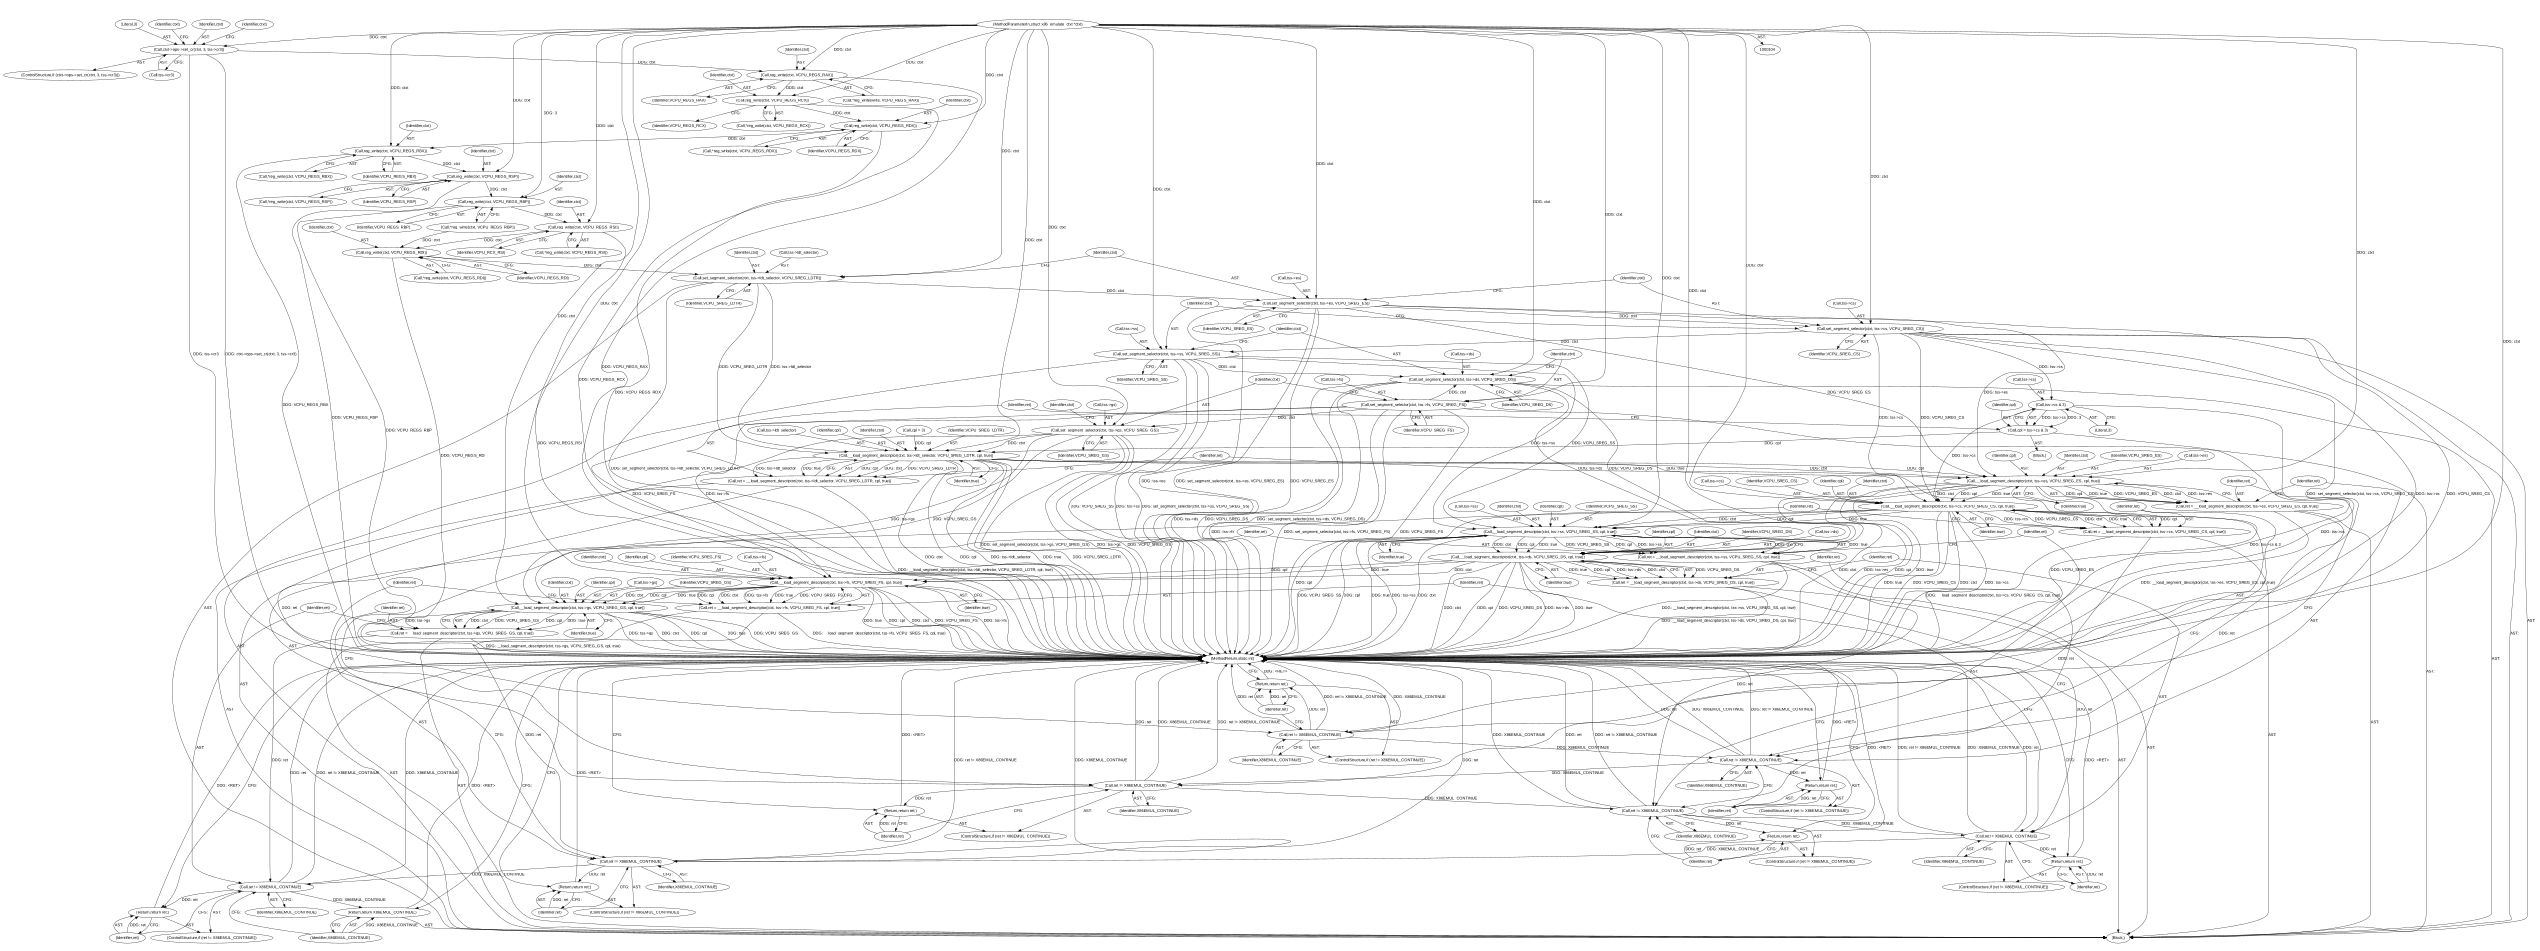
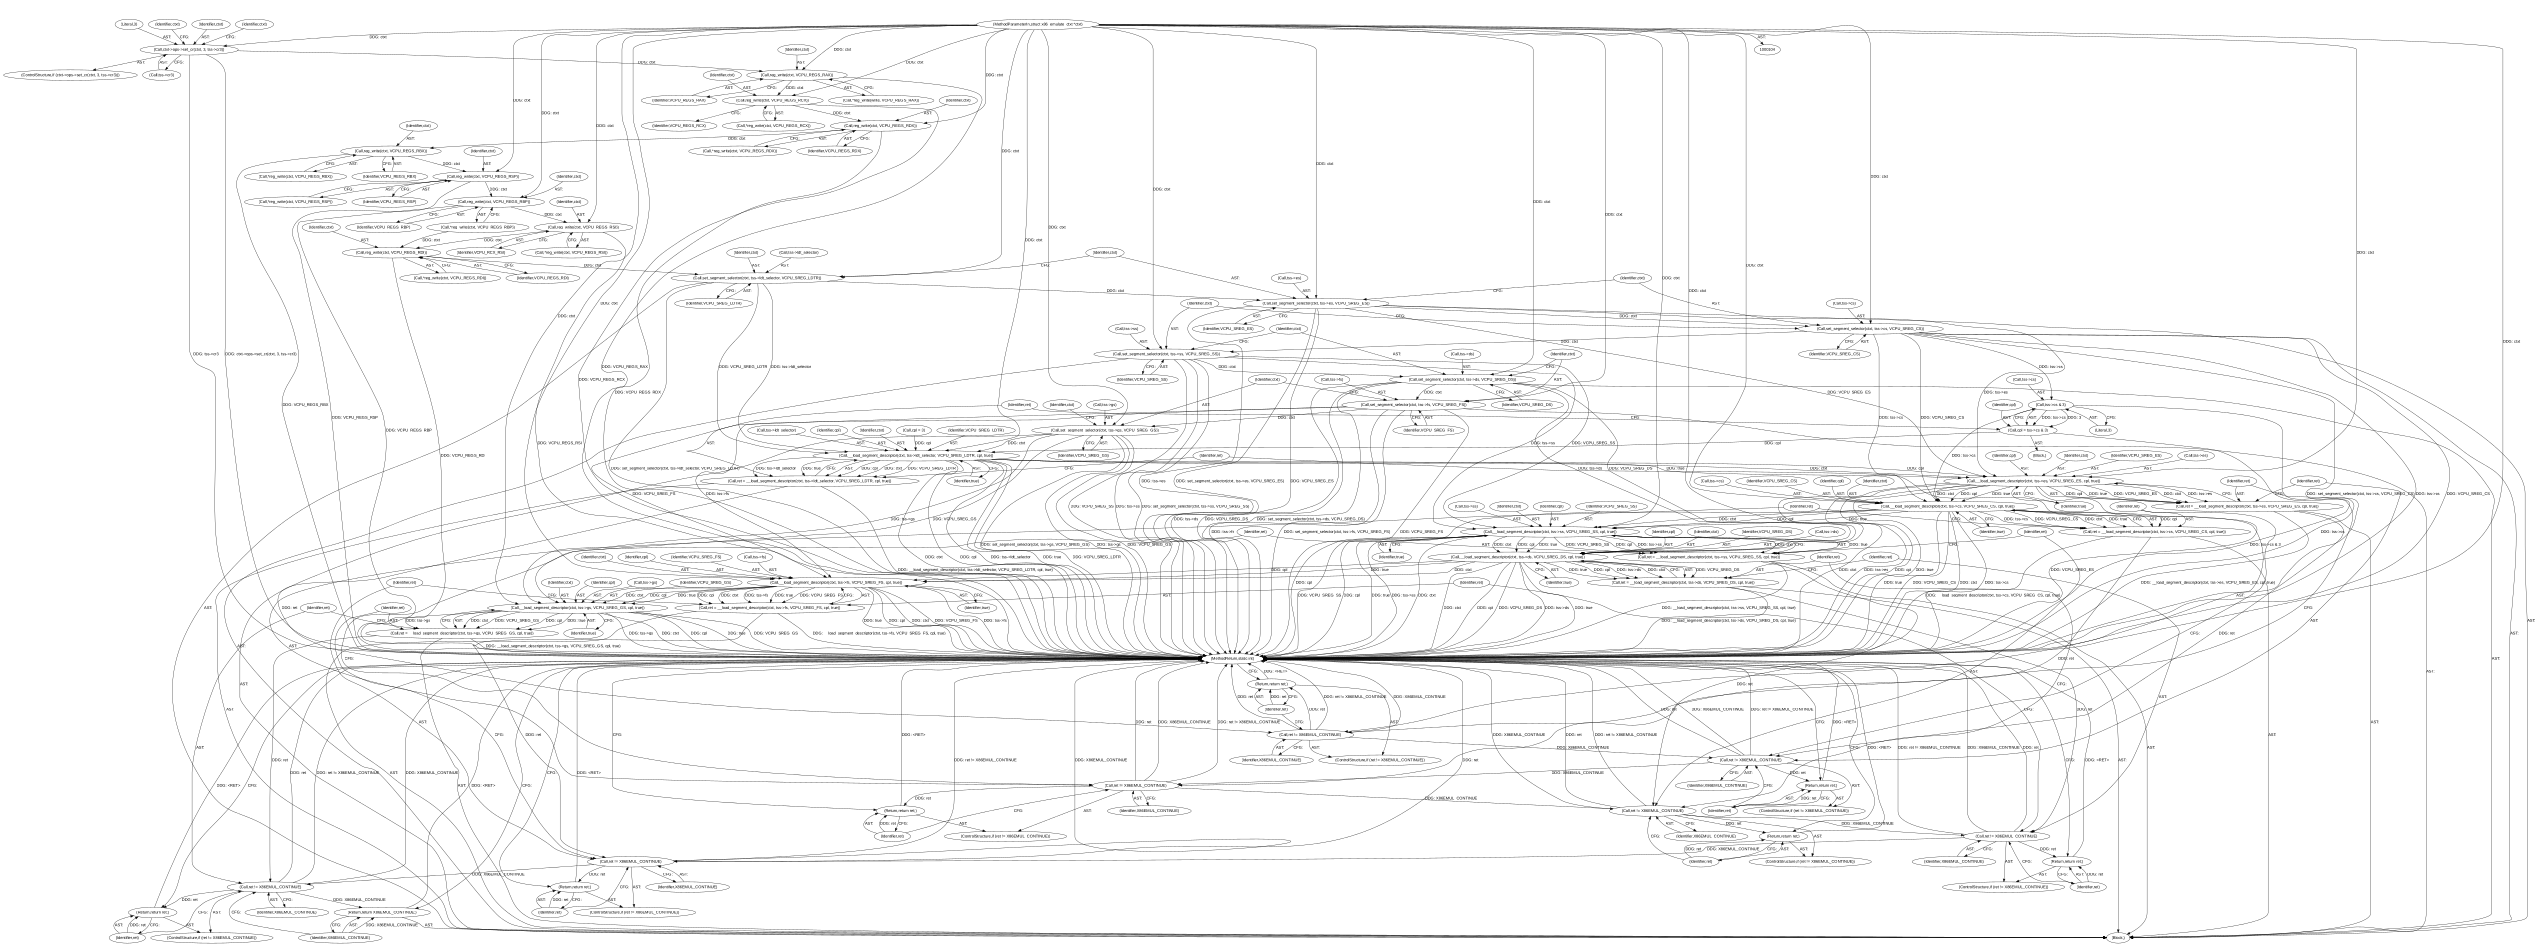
edge "(MethodParameterIn,struct x86_emulate_ctxt *ctxt)" -> "(Call,reg_write(ctxt, VCPU_REGS_RBX))": removed, label "DDG: ctxt"
edge "(MethodParameterIn,struct x86_emulate_ctxt *ctxt)" -> "(Call,reg_write(ctxt, VCPU_REGS_RBP))": label "DDG: 3" -> "DDG: ctxt"
edge "(Call,set_segment_selector(ctxt, tss->fs, VCPU_SREG_FS))" -> "(Call,set_segment_selector(ctxt, tss->ds, VCPU_SREG_DS))": reversed
